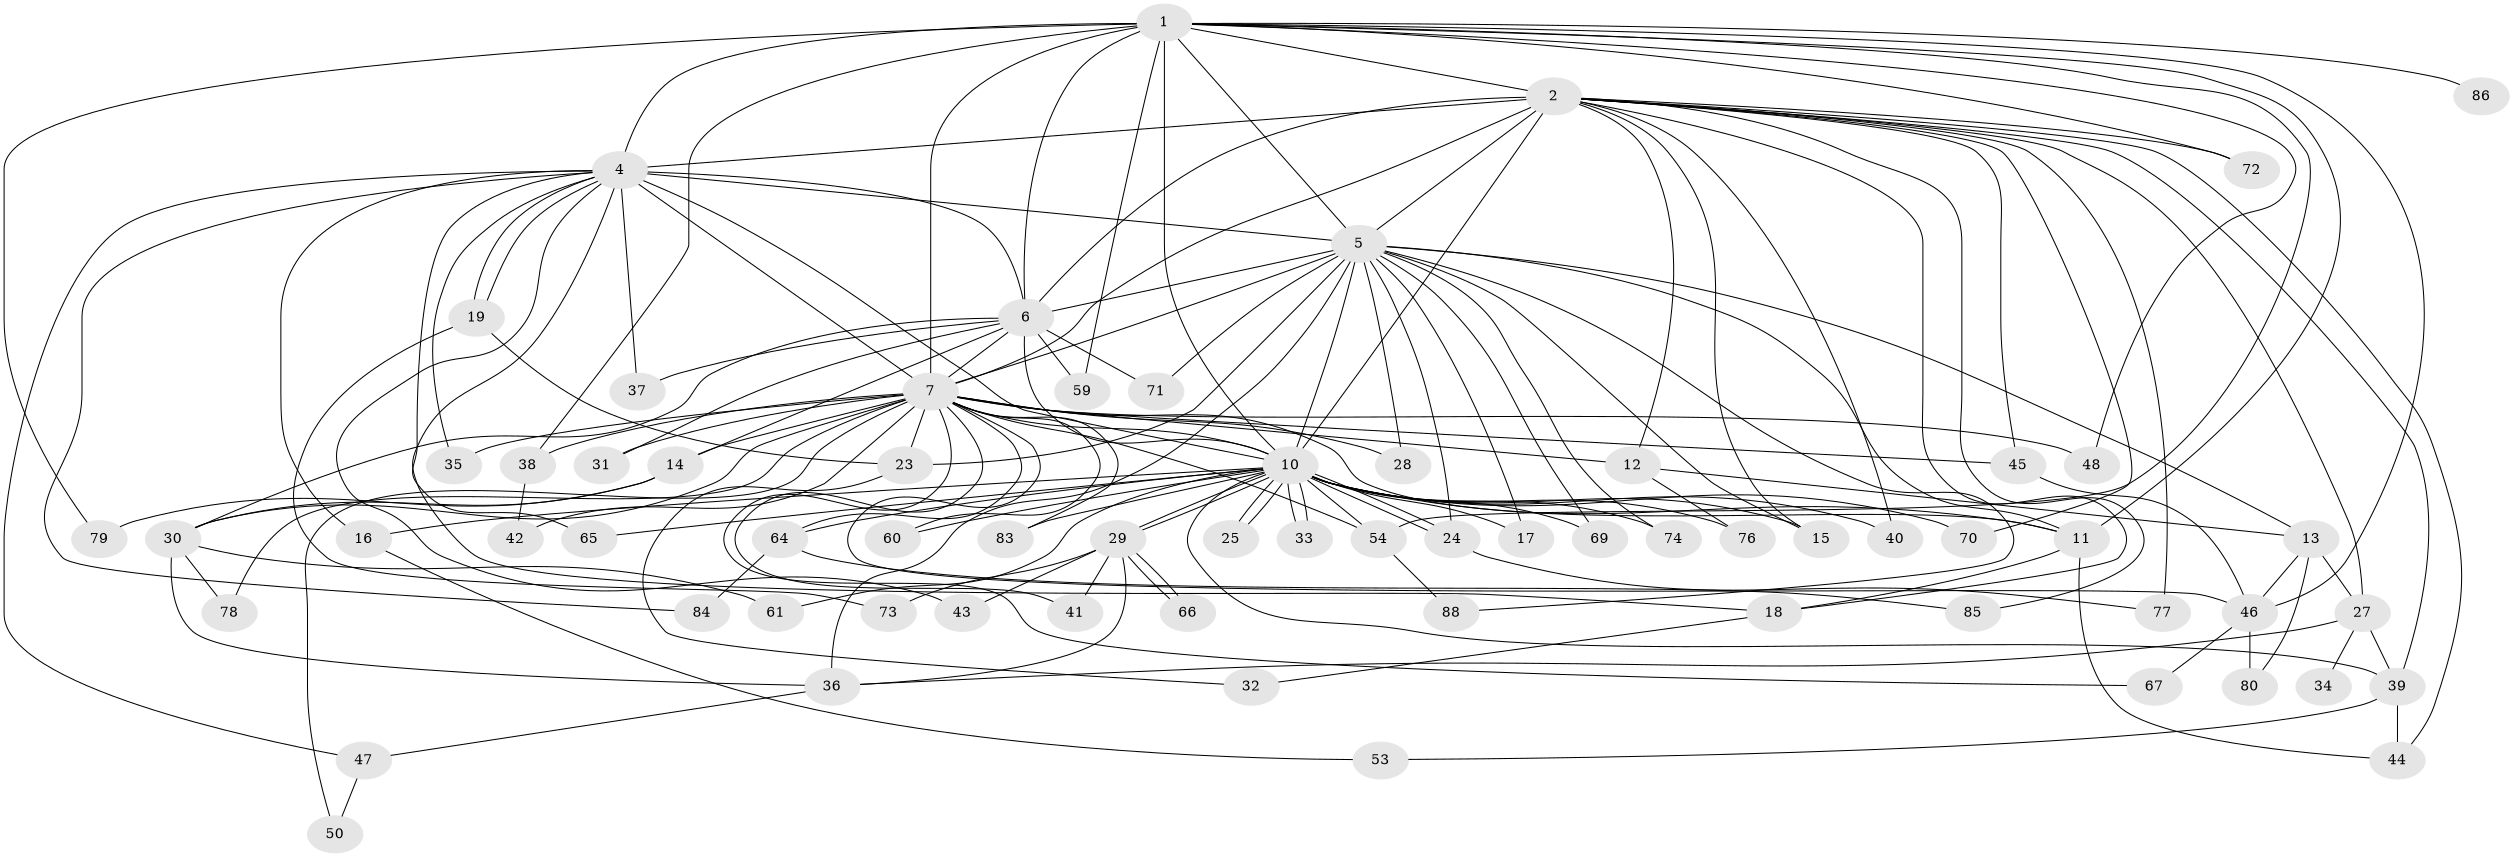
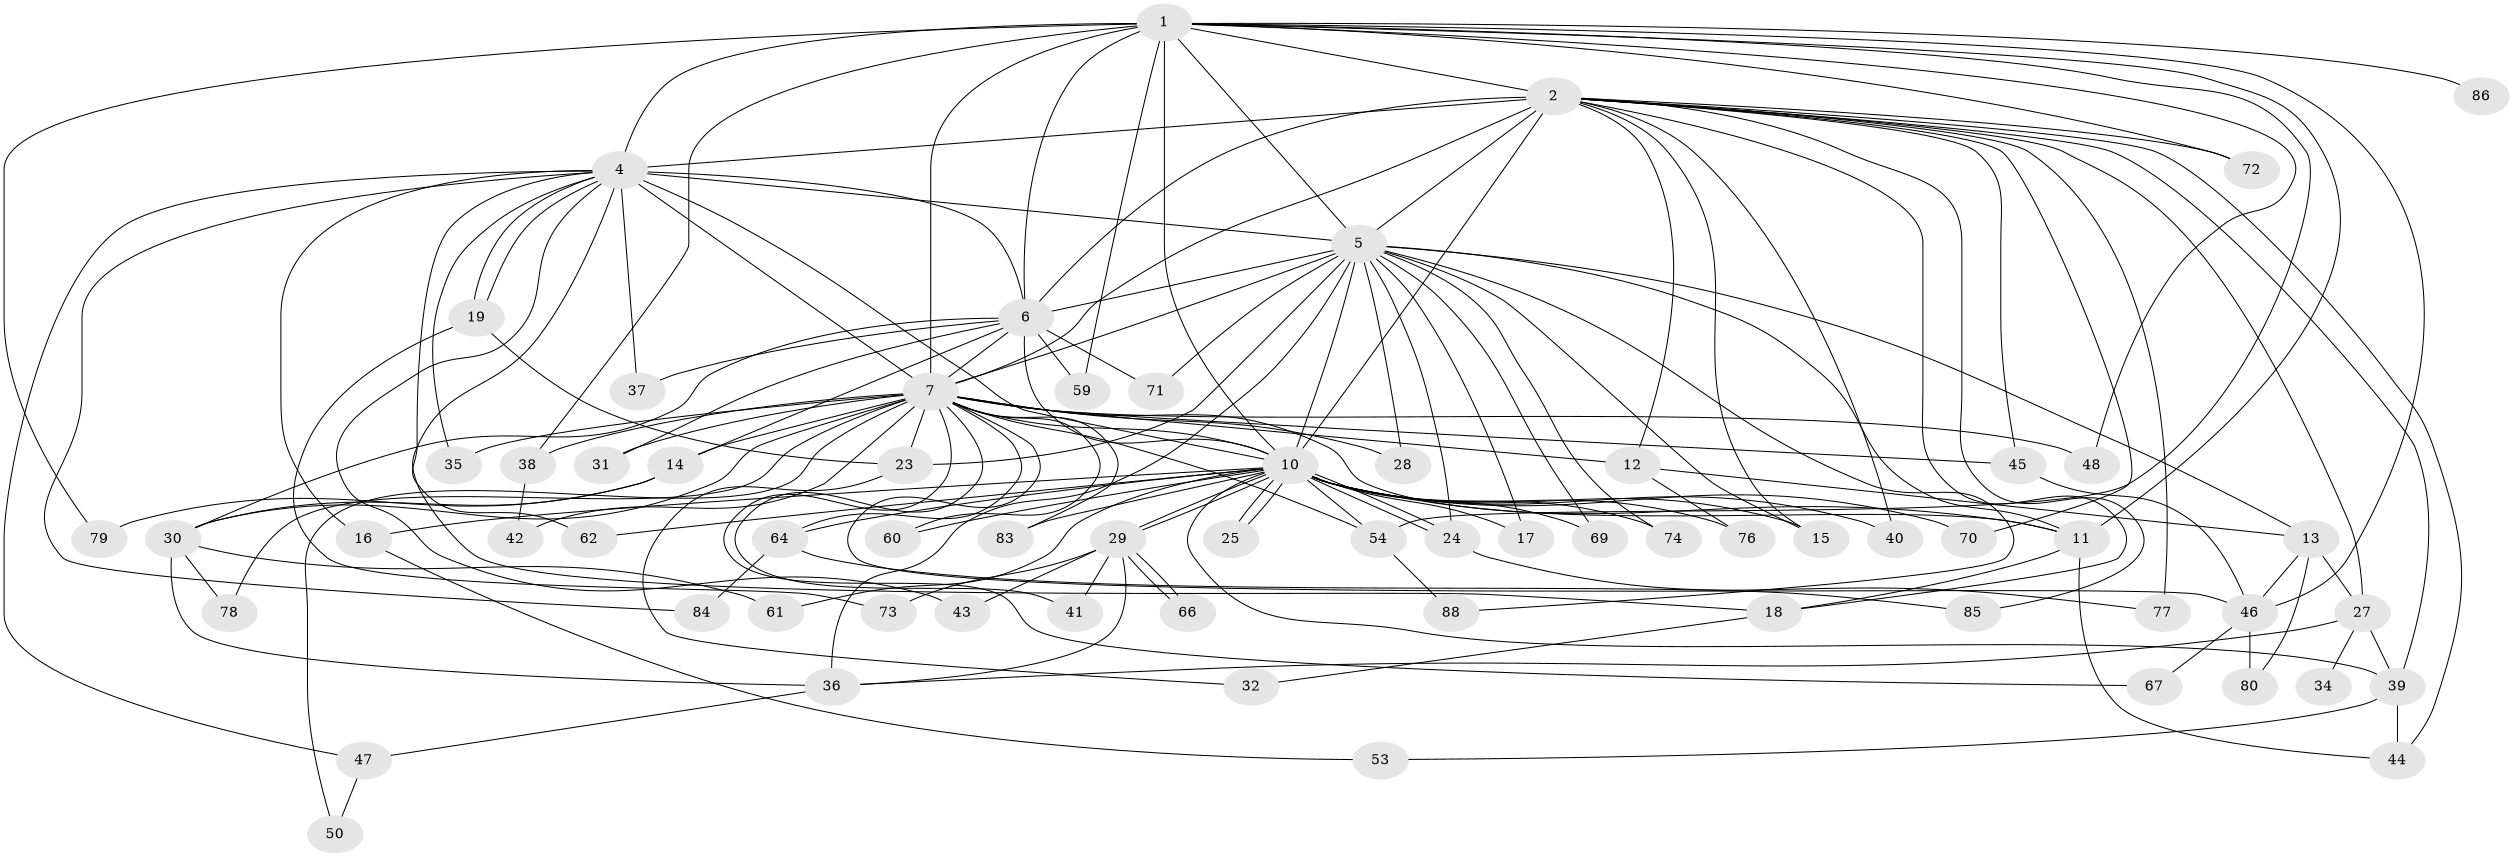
node "65": label "65" -> "62"
node "33": removed
